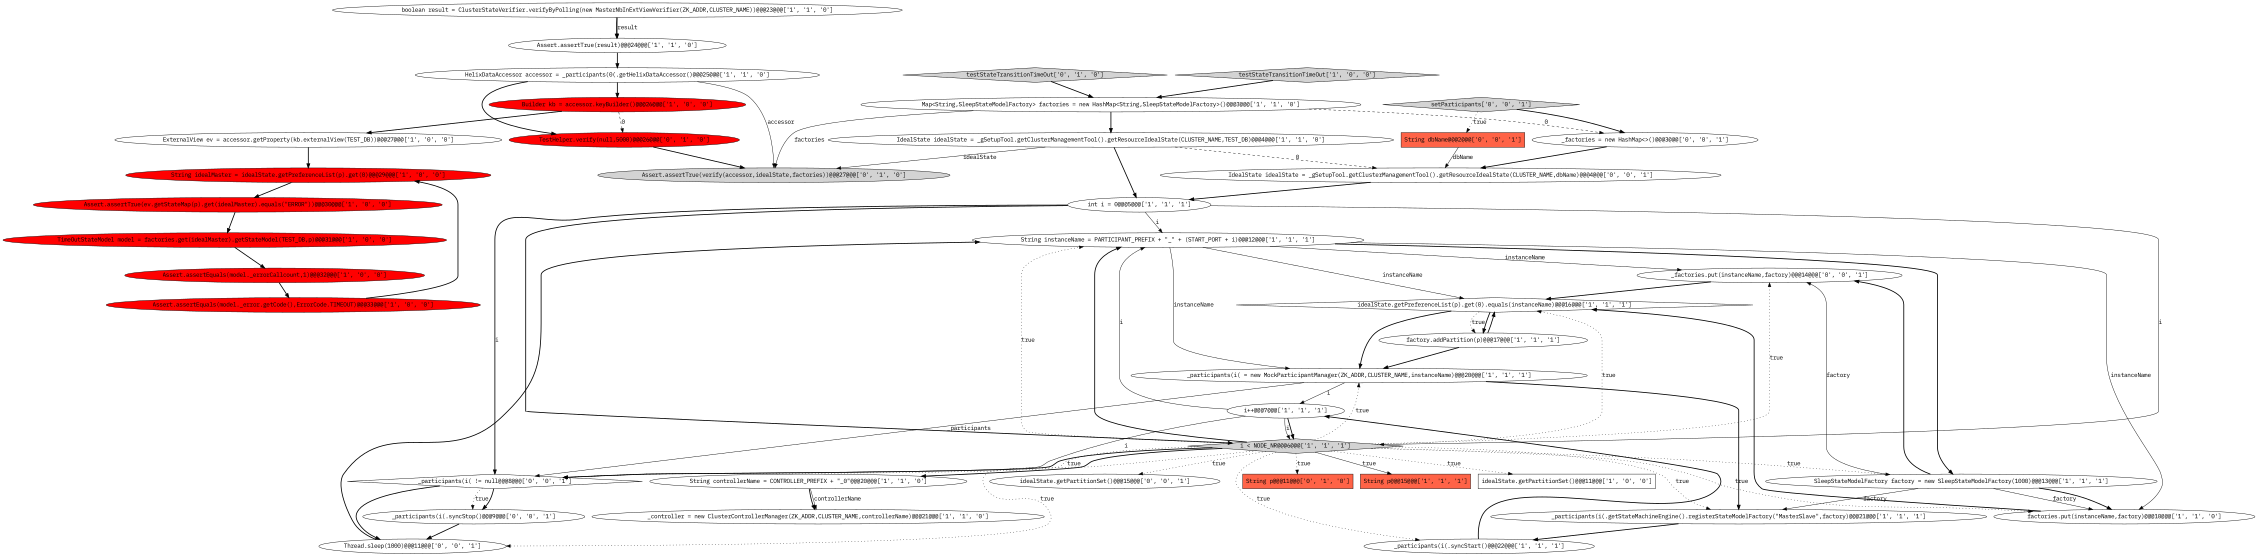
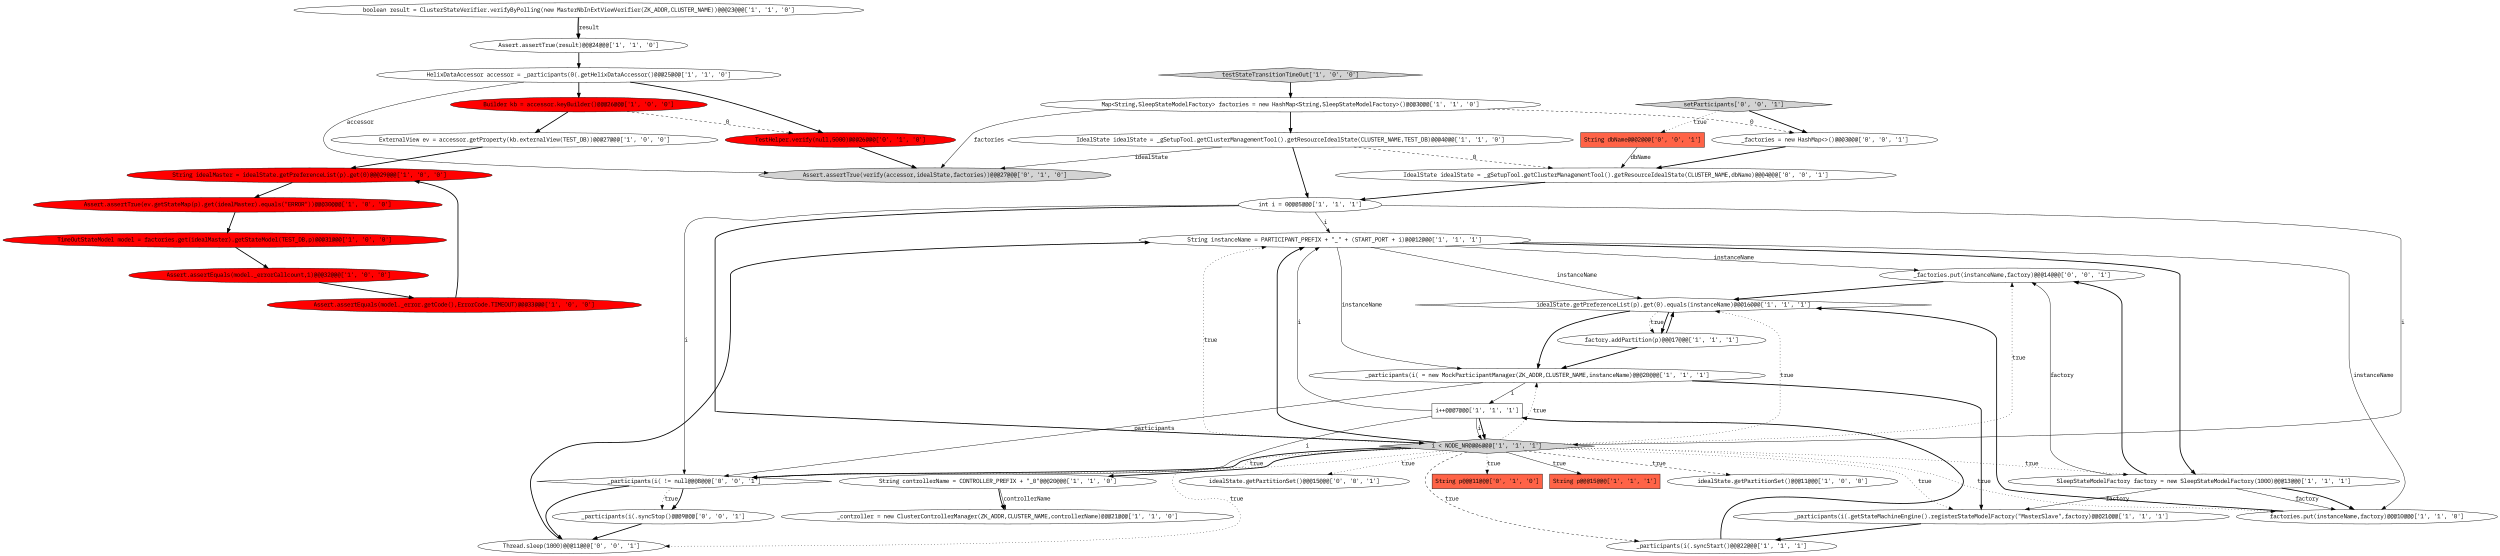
node "testStateTransitionTimeOut['0', '1', '0']": removed
edge "int i = 0@@@5@@@['1', '1', '1']" -> "_participants(i( != null@@@8@@@['0', '0', '1']": style bold -> solid
node "i++@@@7@@@['1', '1', '1']": shape ellipse -> box
edge "i < NODE_NR@@@6@@@['1', '1', '1']" -> "idealState.getPartitionSet()@@@11@@@['1', '0', '0']": style dotted -> dashed
node "idealState.getPartitionSet()@@@11@@@['1', '0', '0']": shape box -> ellipse
edge "i < NODE_NR@@@6@@@['1', '1', '1']" -> "_participants(i(.syncStart()@@@22@@@['1', '1', '1']": style dotted -> dashed
